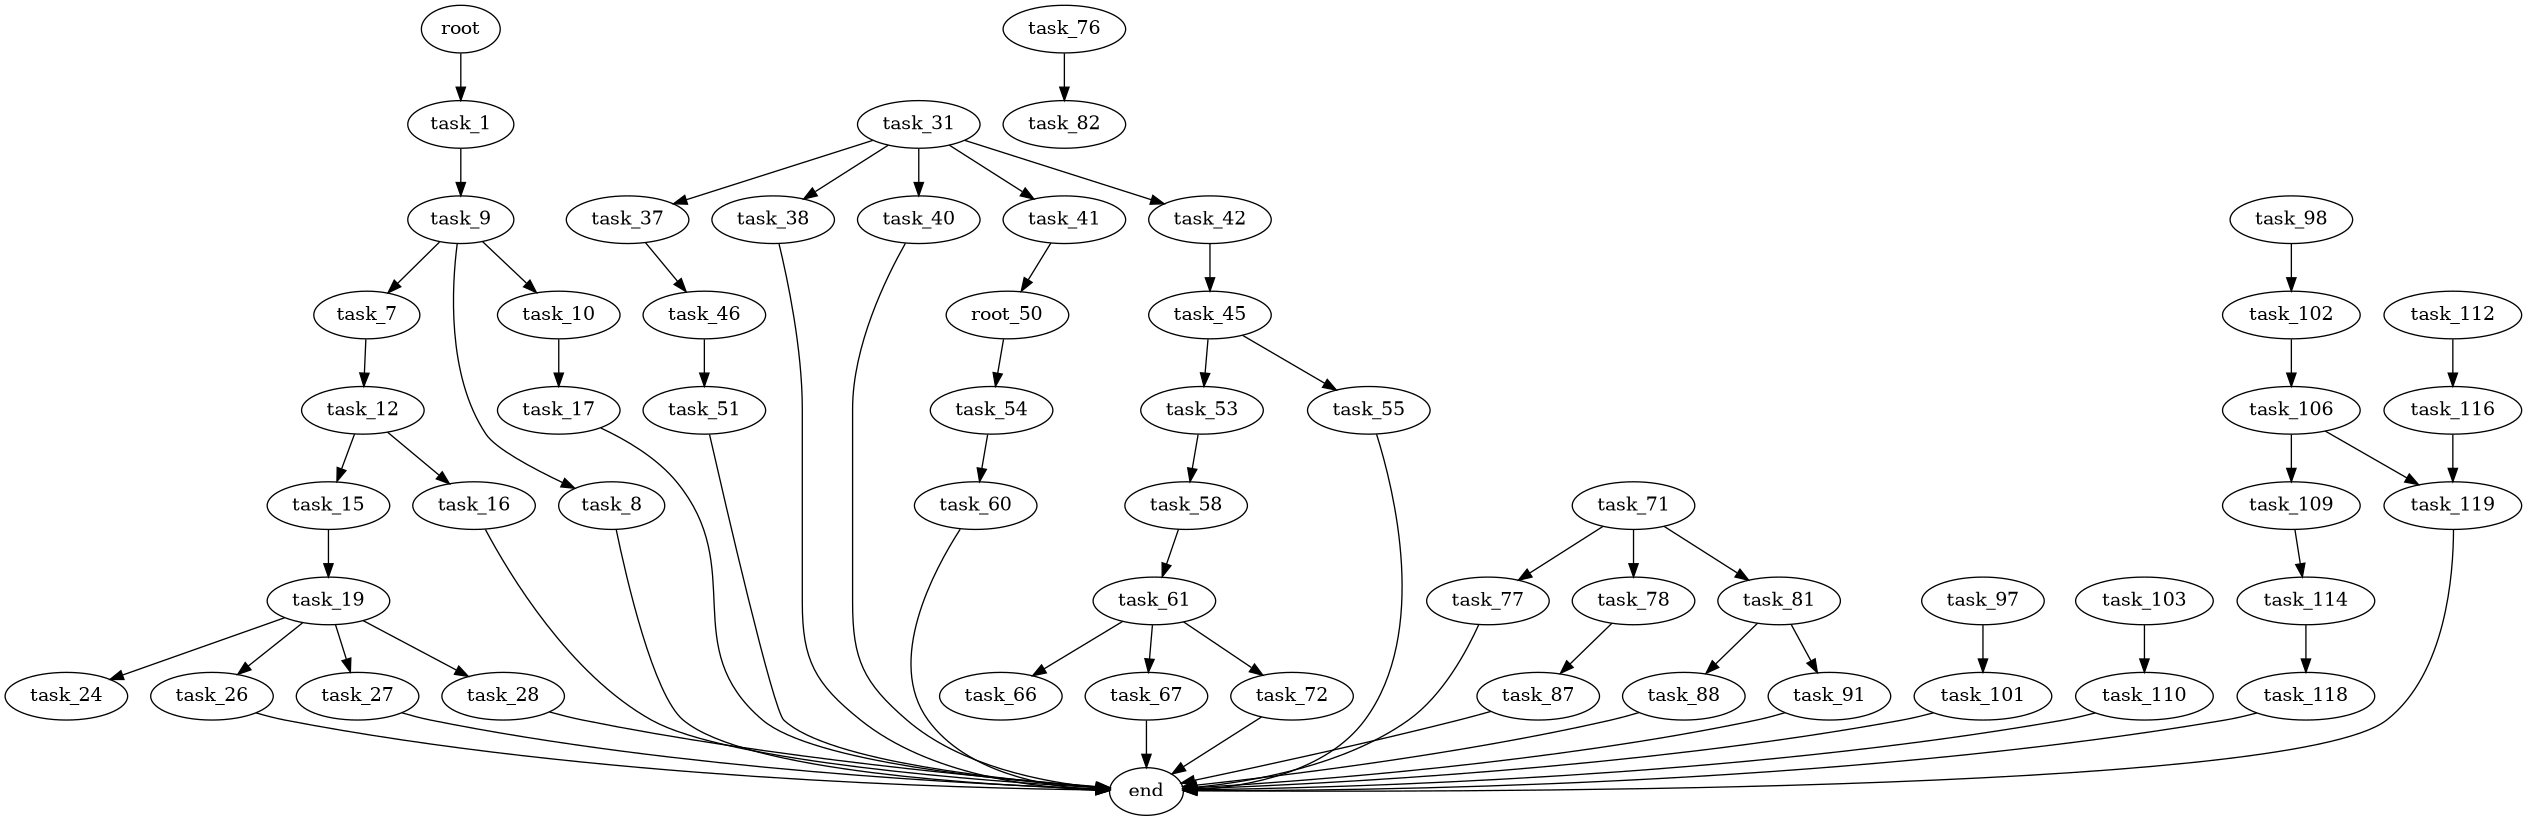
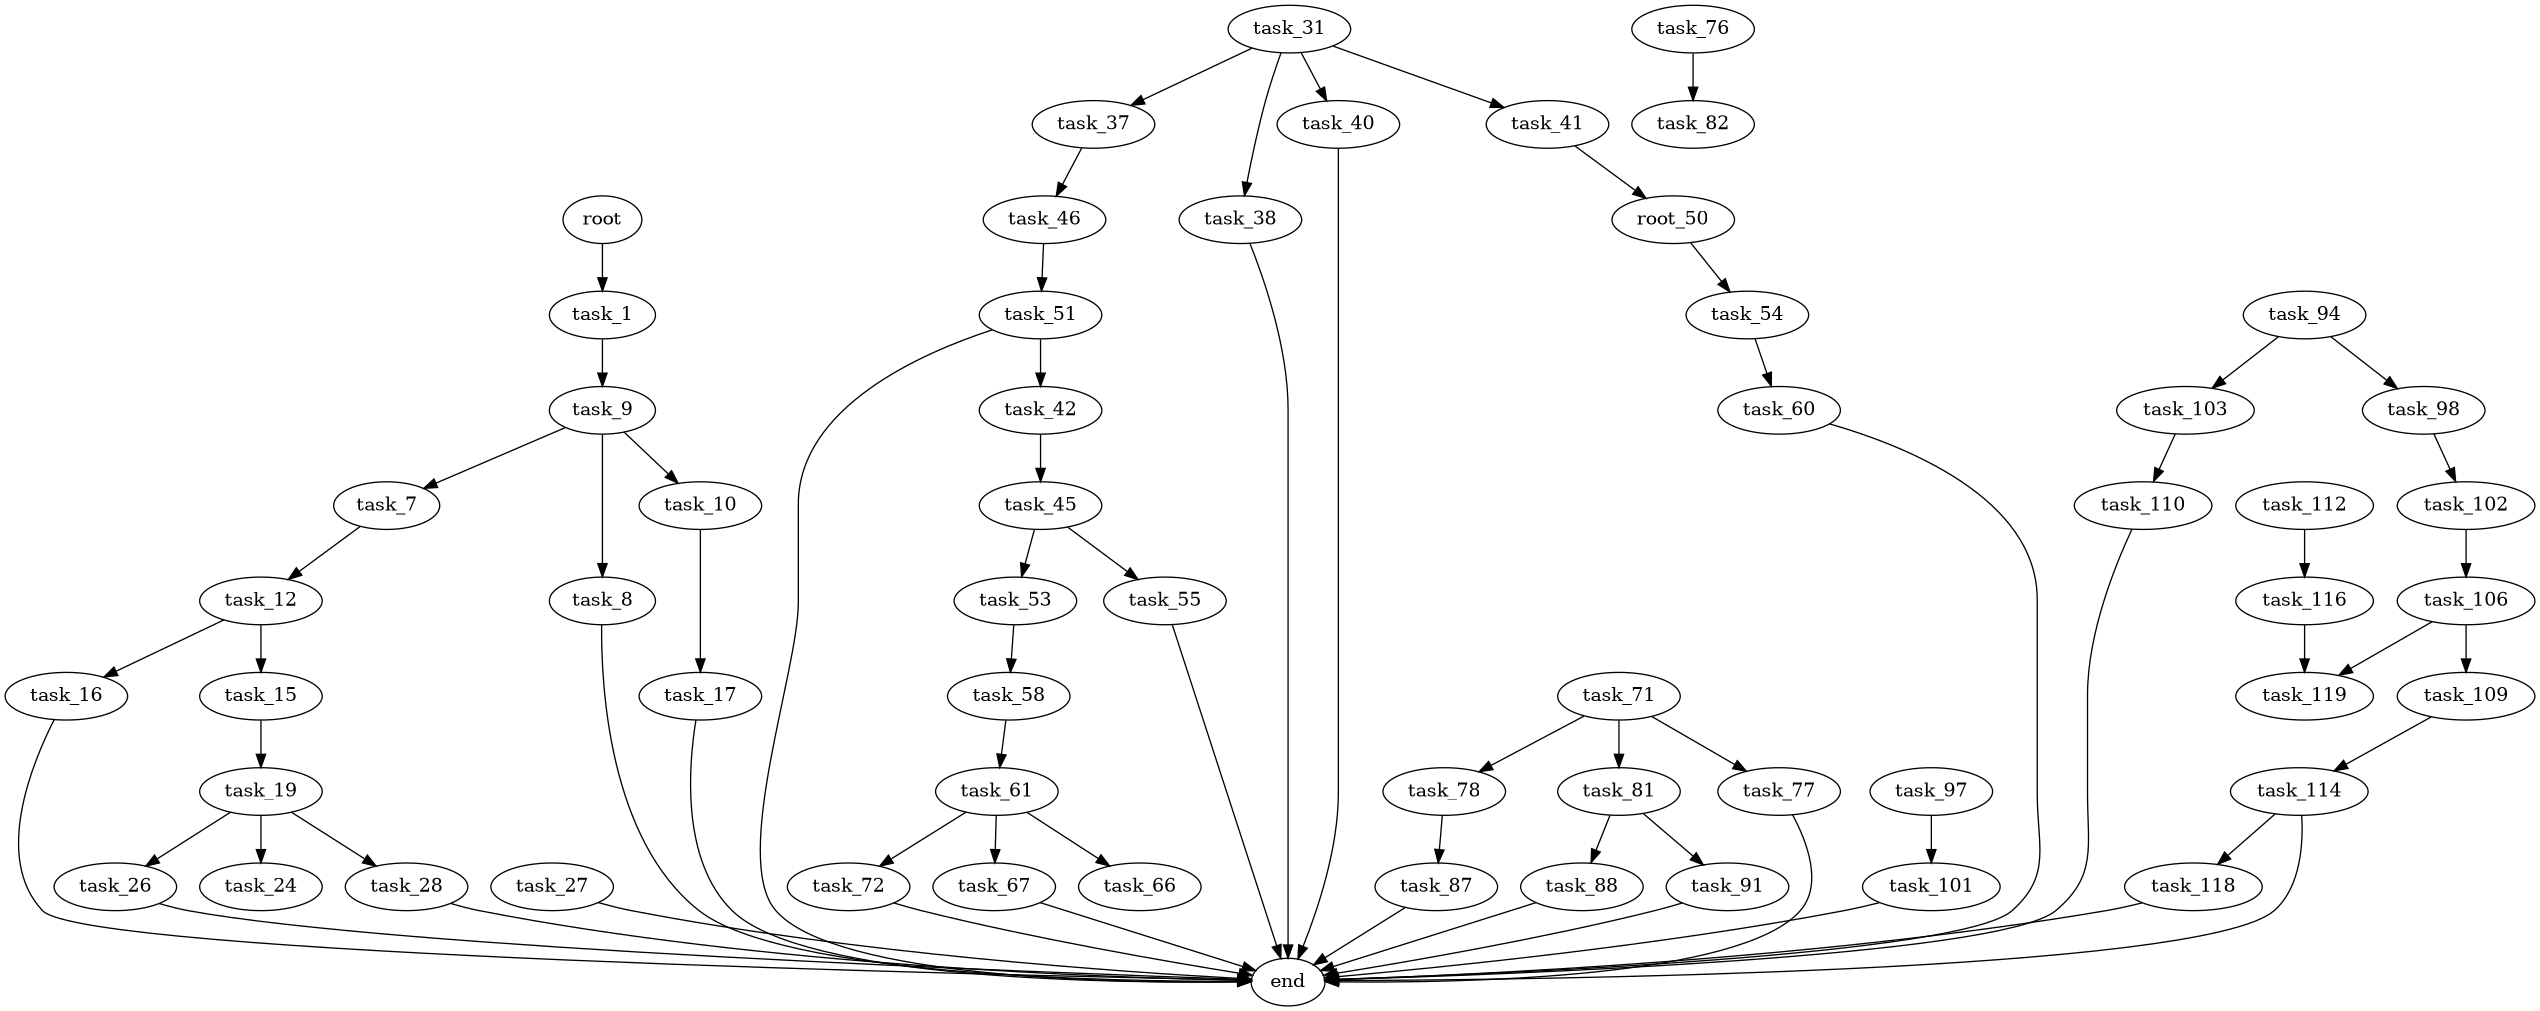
edge "task_31" -> "task_42": now "task_51" -> "task_42"
node "task_94": added
edge "task_19" -> "task_27": removed
edge "task_119" -> "end": now "task_114" -> "end"
